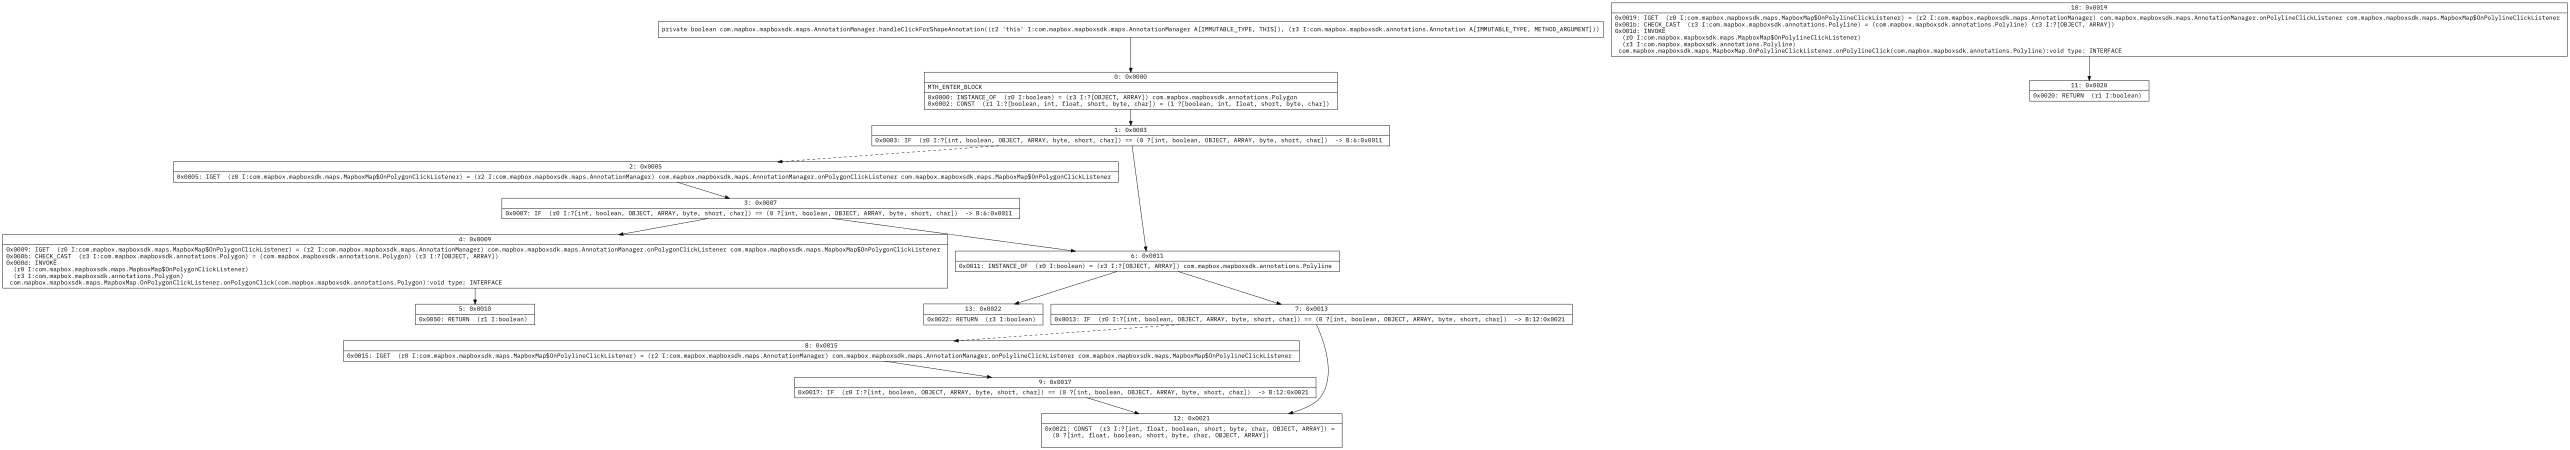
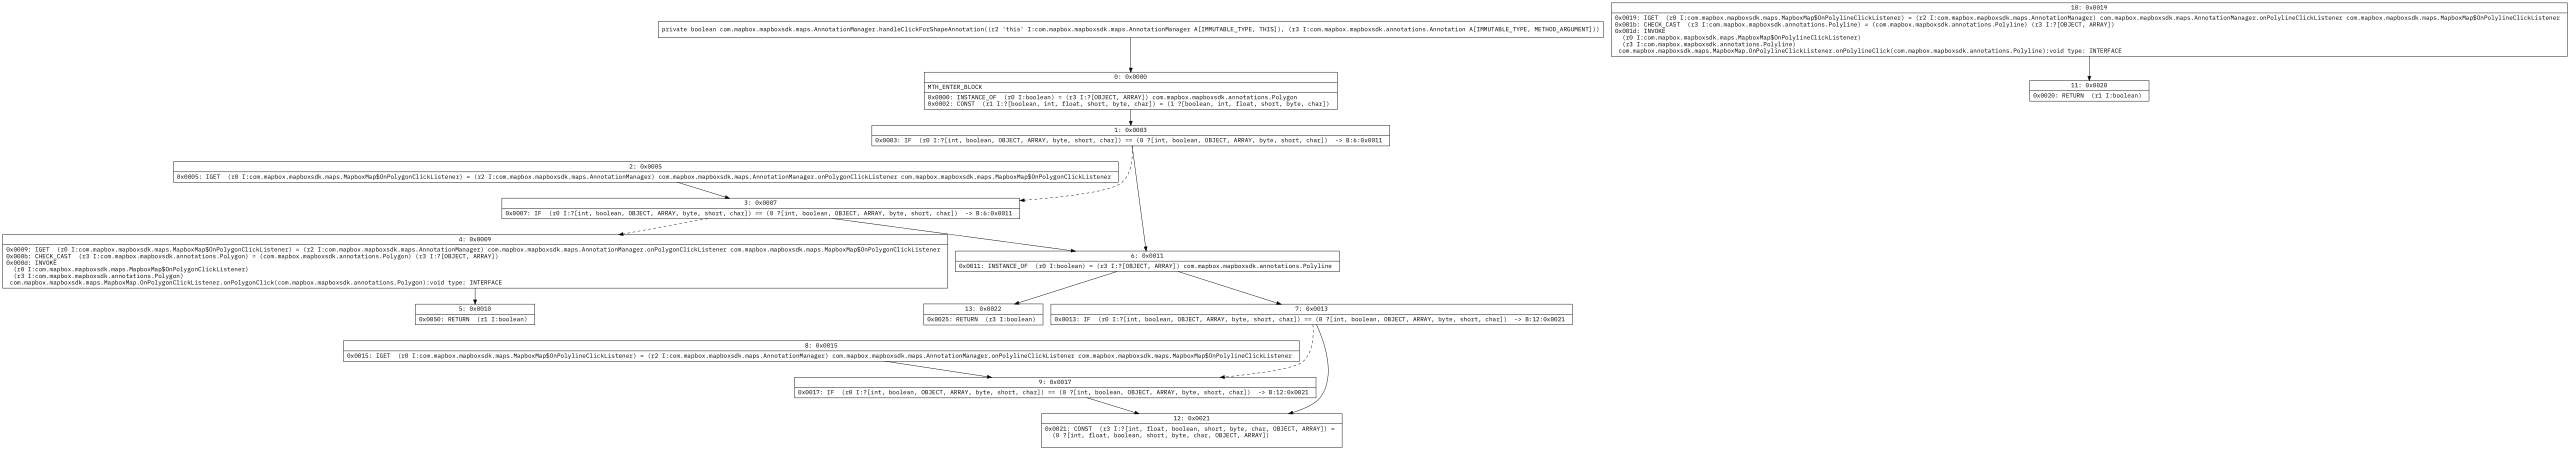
edge "1: 0x0003" -> "2: 0x0005": now "1: 0x0003" -> "3: 0x0007"
edge "3: 0x0007" -> "4: 0x0009": style solid -> dashed
node "13: 0x0022": text "0x0022: RETURN  (r3 I:boolean)" -> "0x0025: RETURN  (r3 I:boolean)"
edge "7: 0x0013" -> "8: 0x0015": now "7: 0x0013" -> "9: 0x0017"
